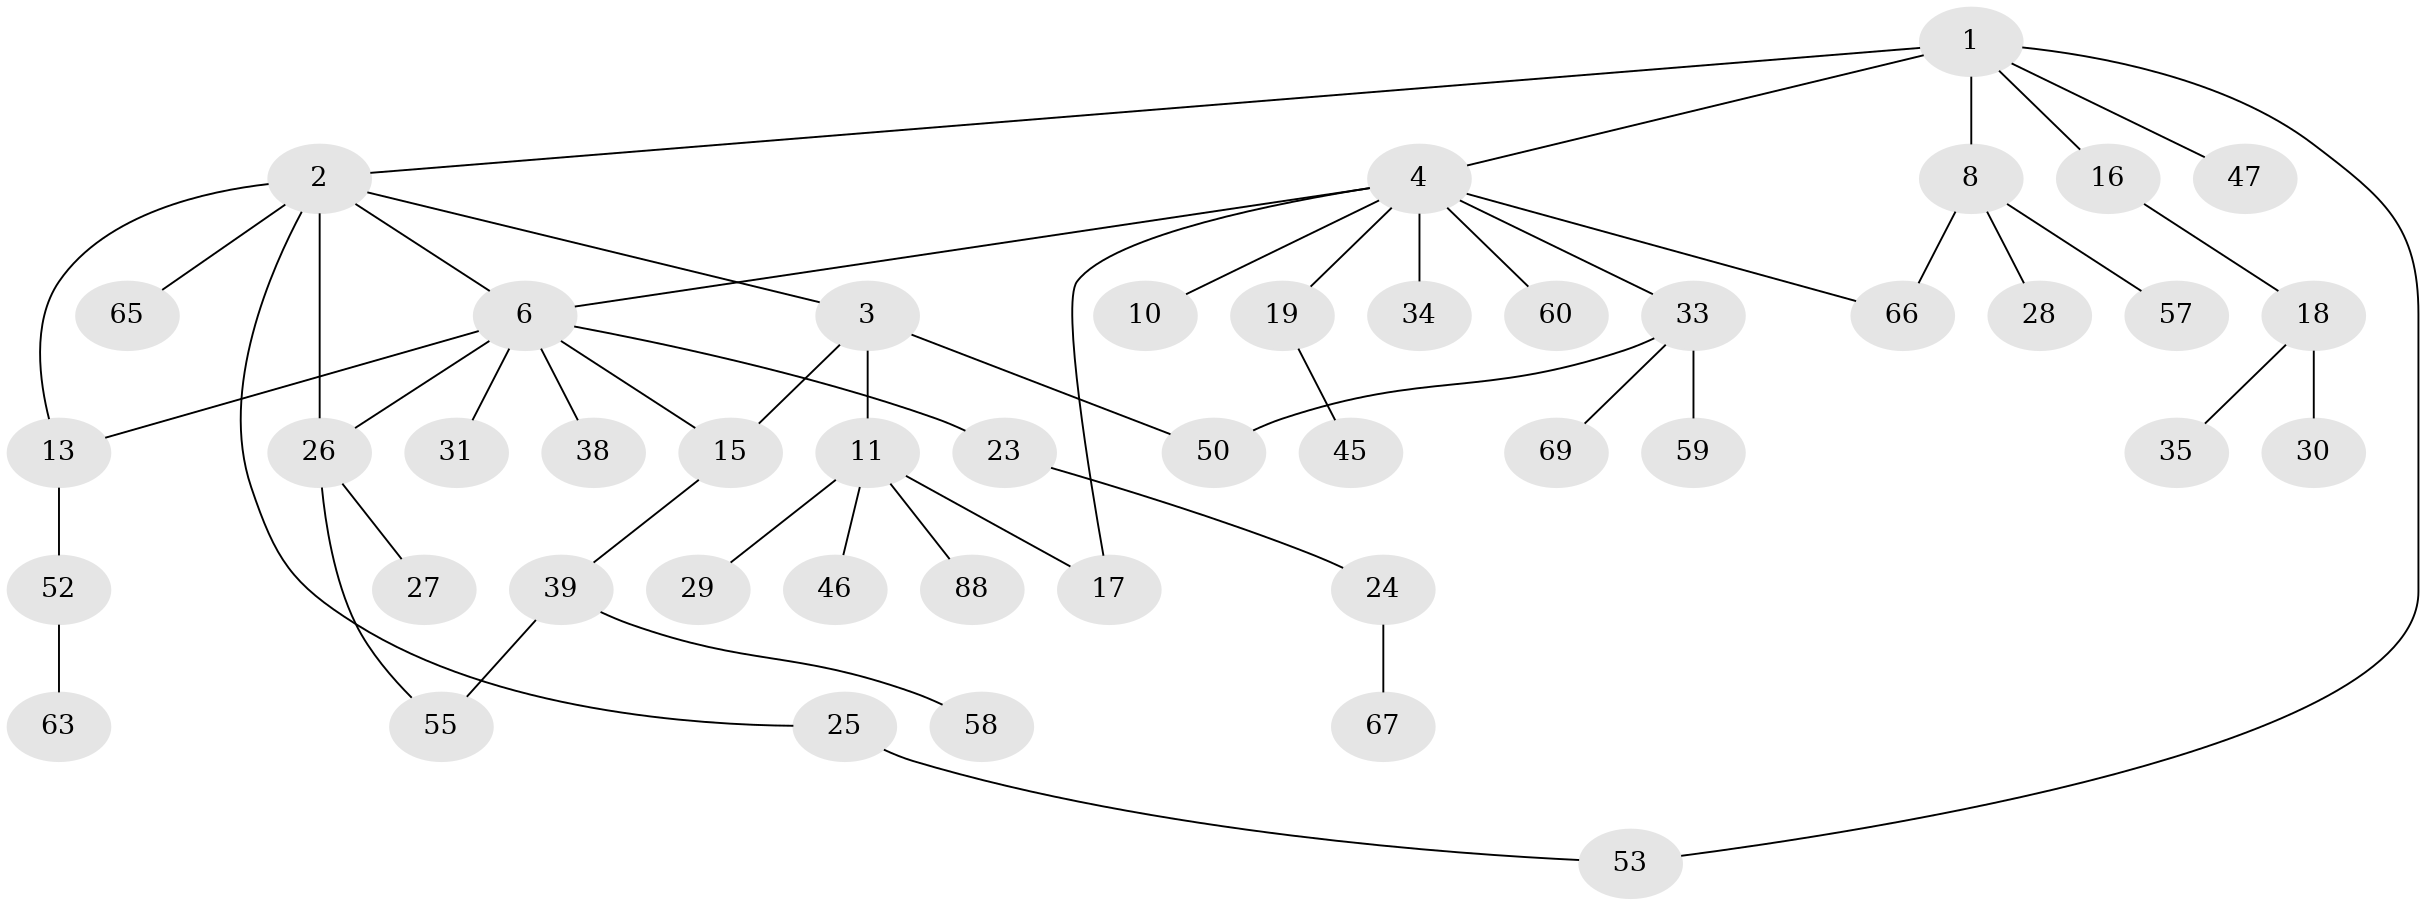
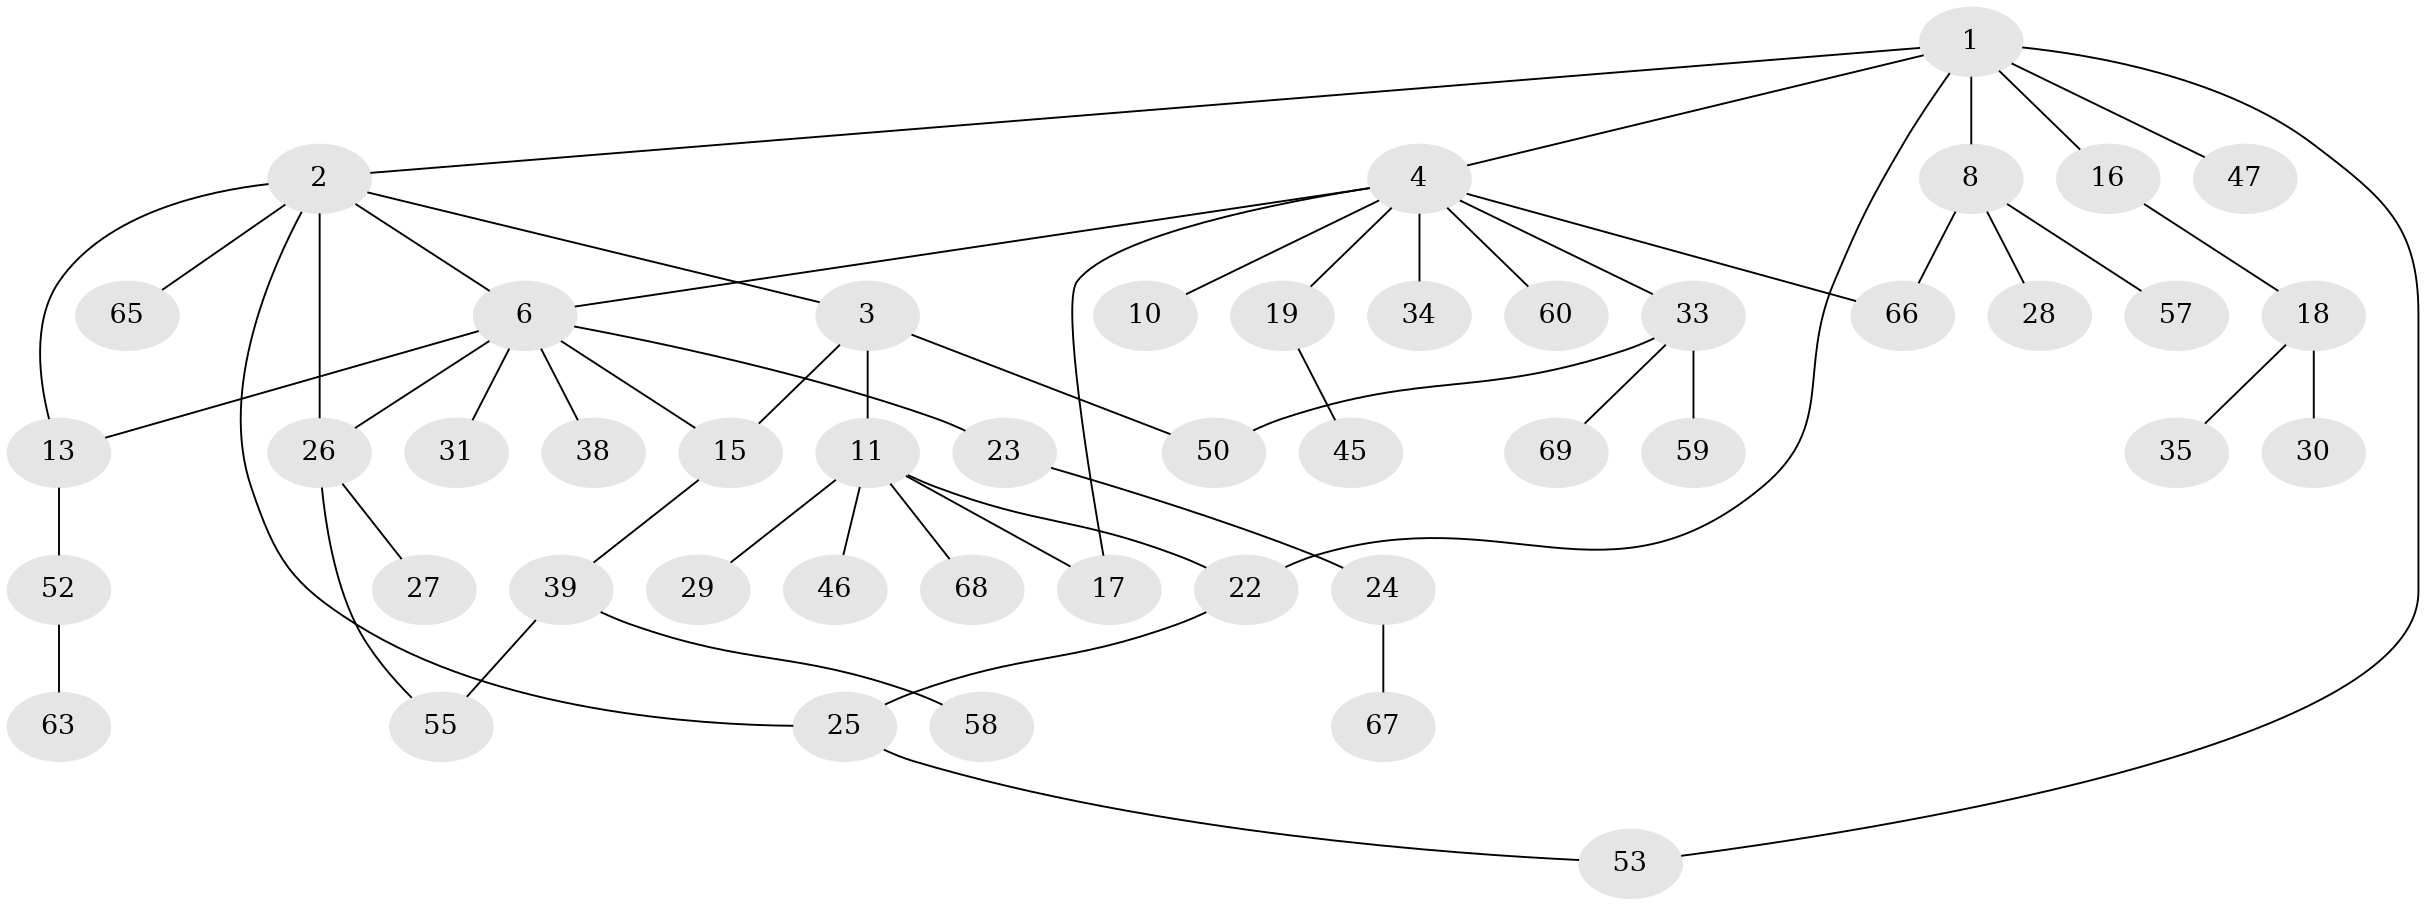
node "88": label "88" -> "68"
node "22": added
